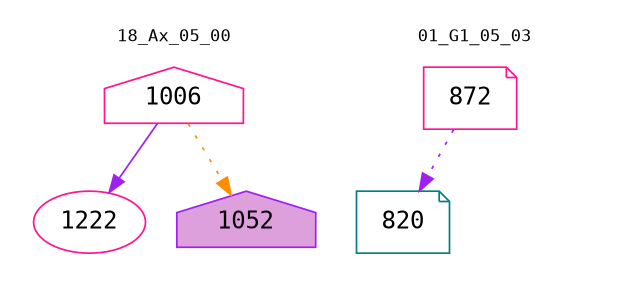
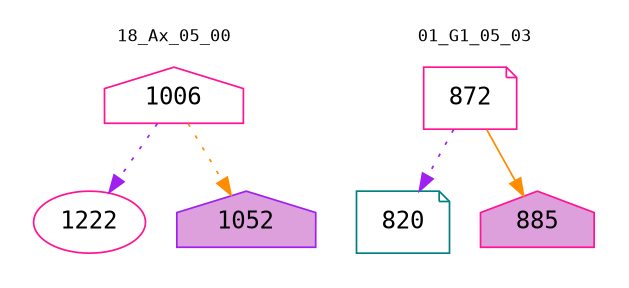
edge "1006" -> "1222": style solid -> dotted
node "885": added
